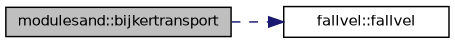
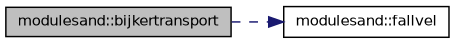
node "fallvel::fallvel": label "fallvel::fallvel" -> "modulesand::fallvel"
